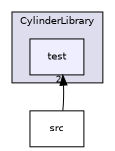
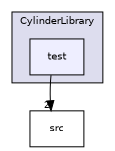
edge "src" -> "test": reversed
